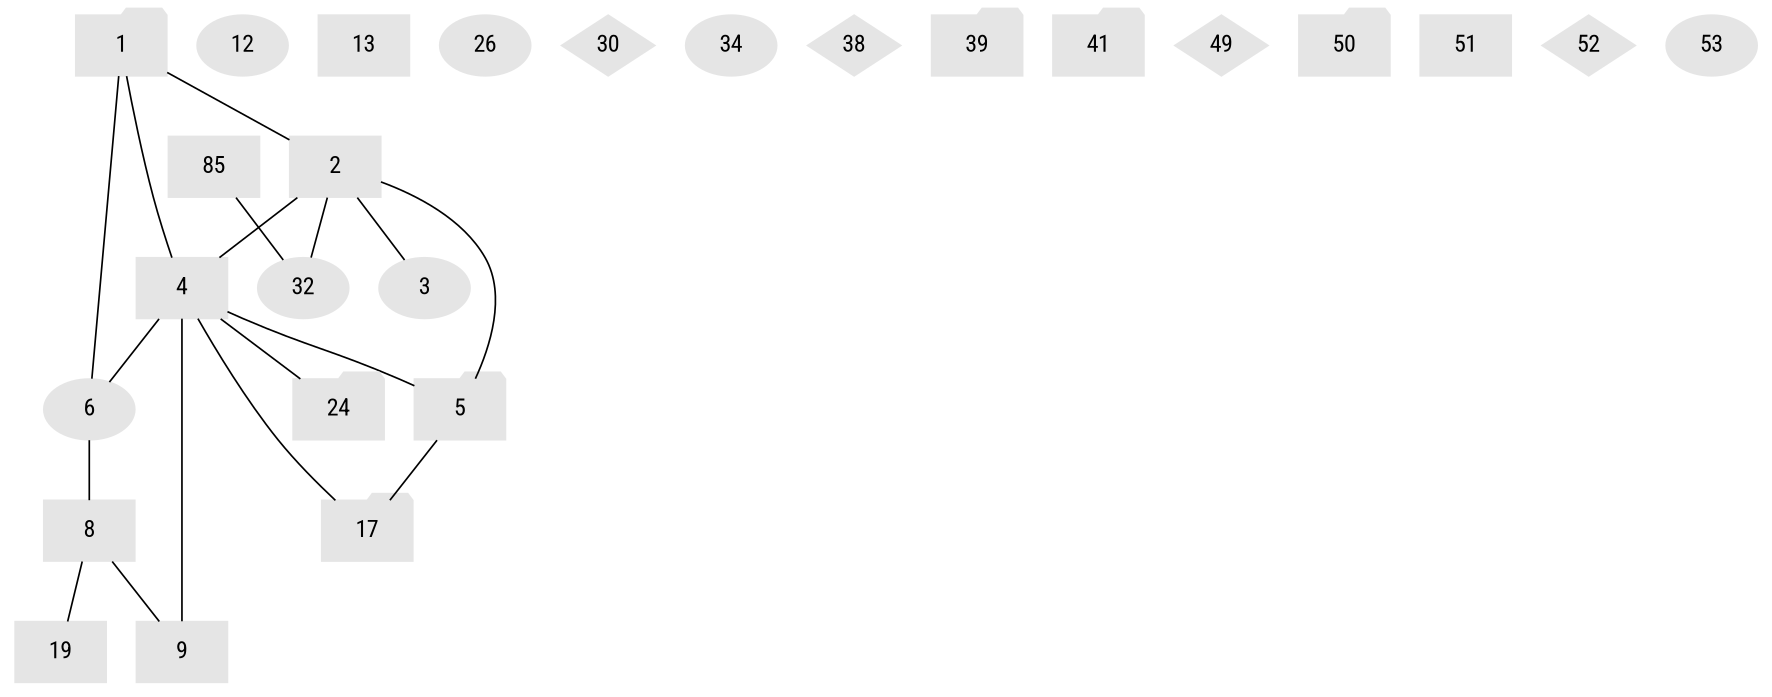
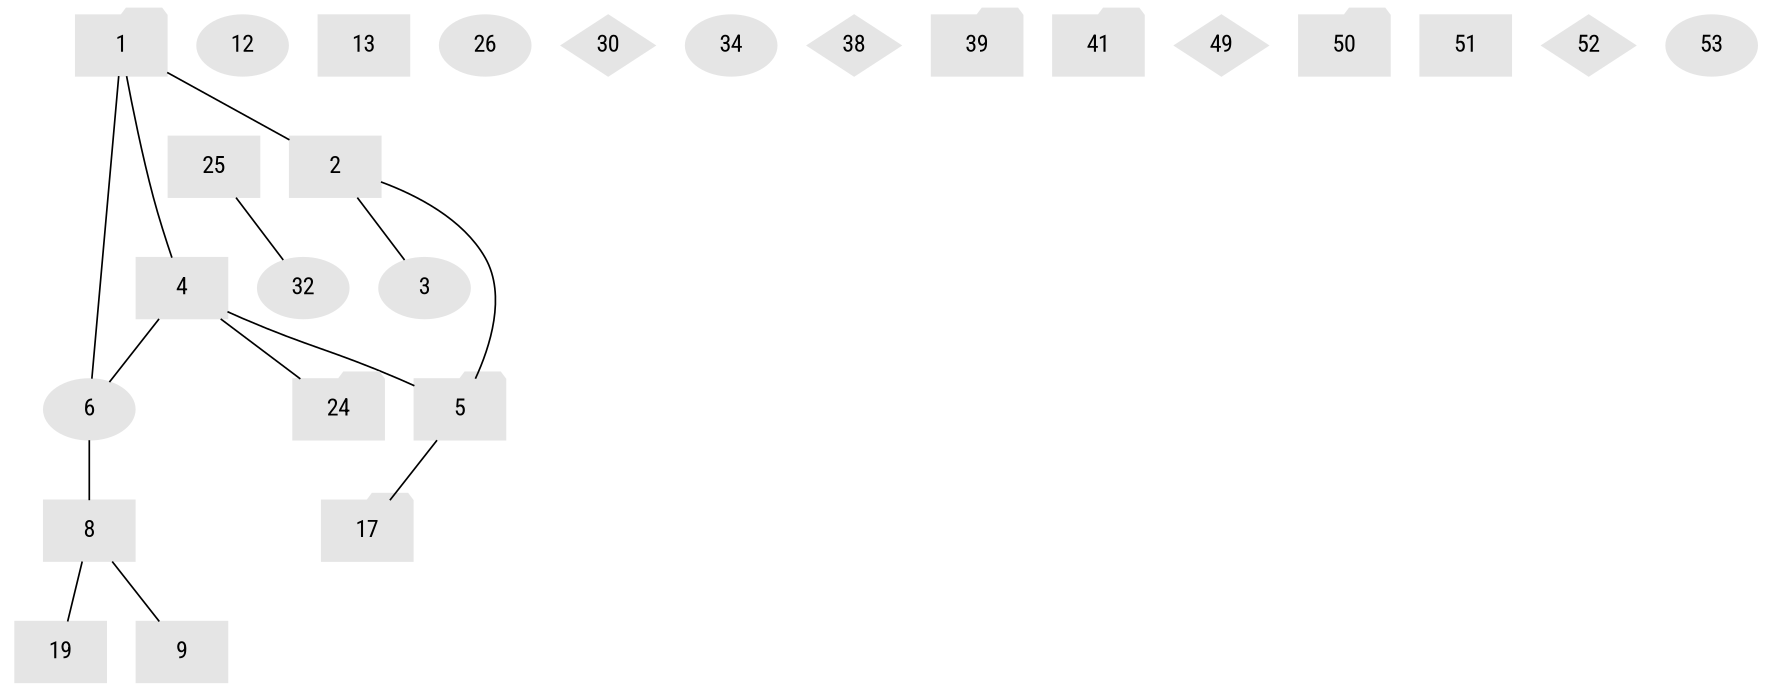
node "85": label "85" -> "25"
edge "2" -- "4": removed
edge "2" -- "32": removed
edge "4" -- "17": removed
edge "4" -- "9": removed
